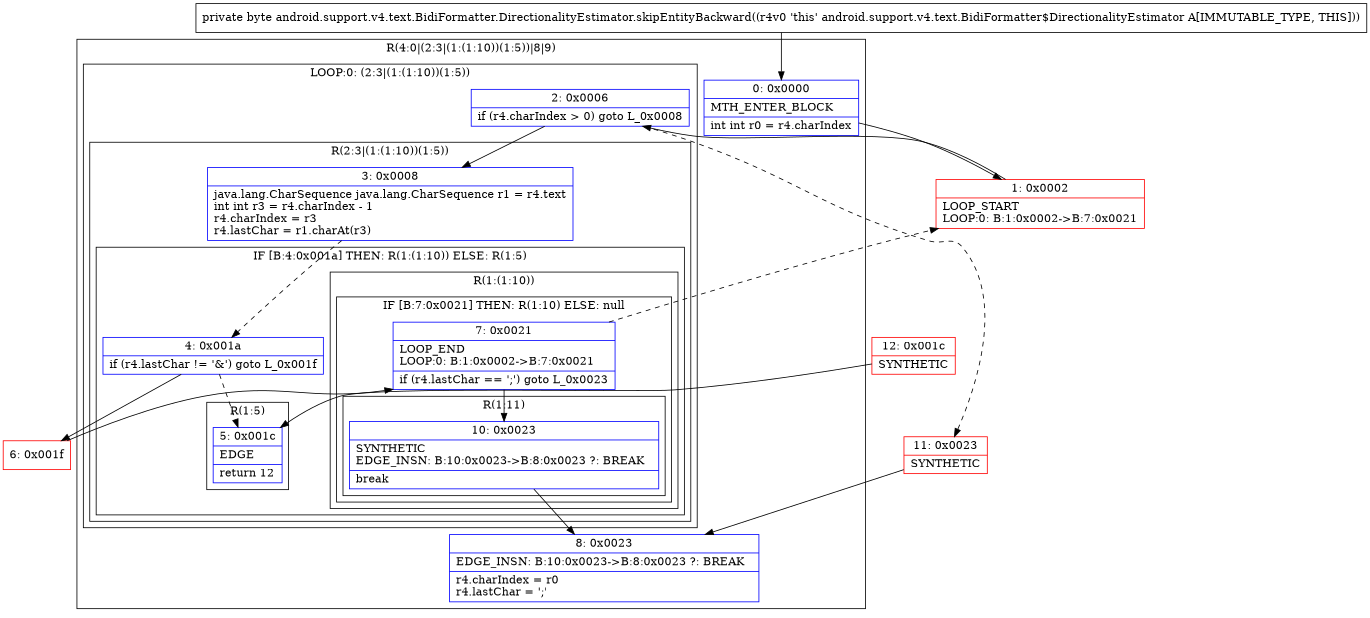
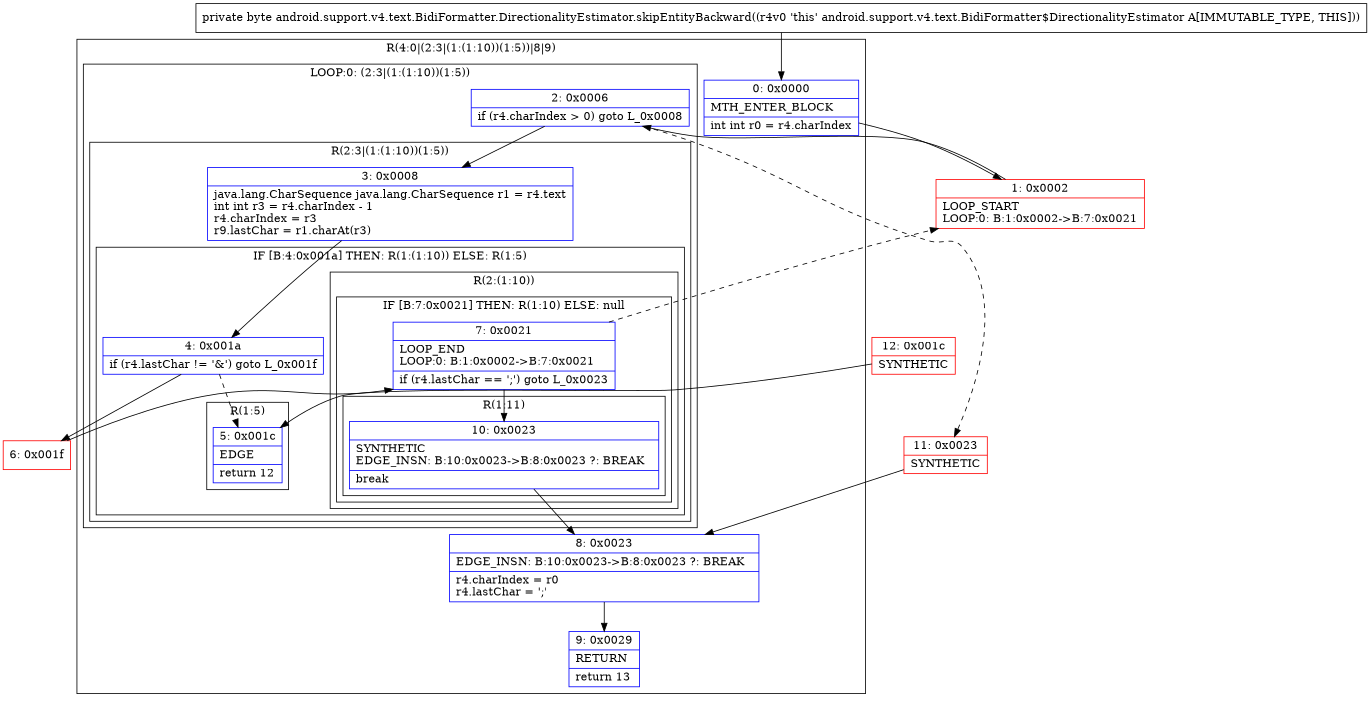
node "3: 0x0008": text "r4.lastChar = r1.charAt(r3)" -> "r9.lastChar = r1.charAt(r3)"
cluster "R(1:(1:10))": label "R(1:(1:10))" -> "R(2:(1:10))"
edge "3: 0x0008" -> "4: 0x001a": style dashed -> solid
node "9: 0x0029": added
